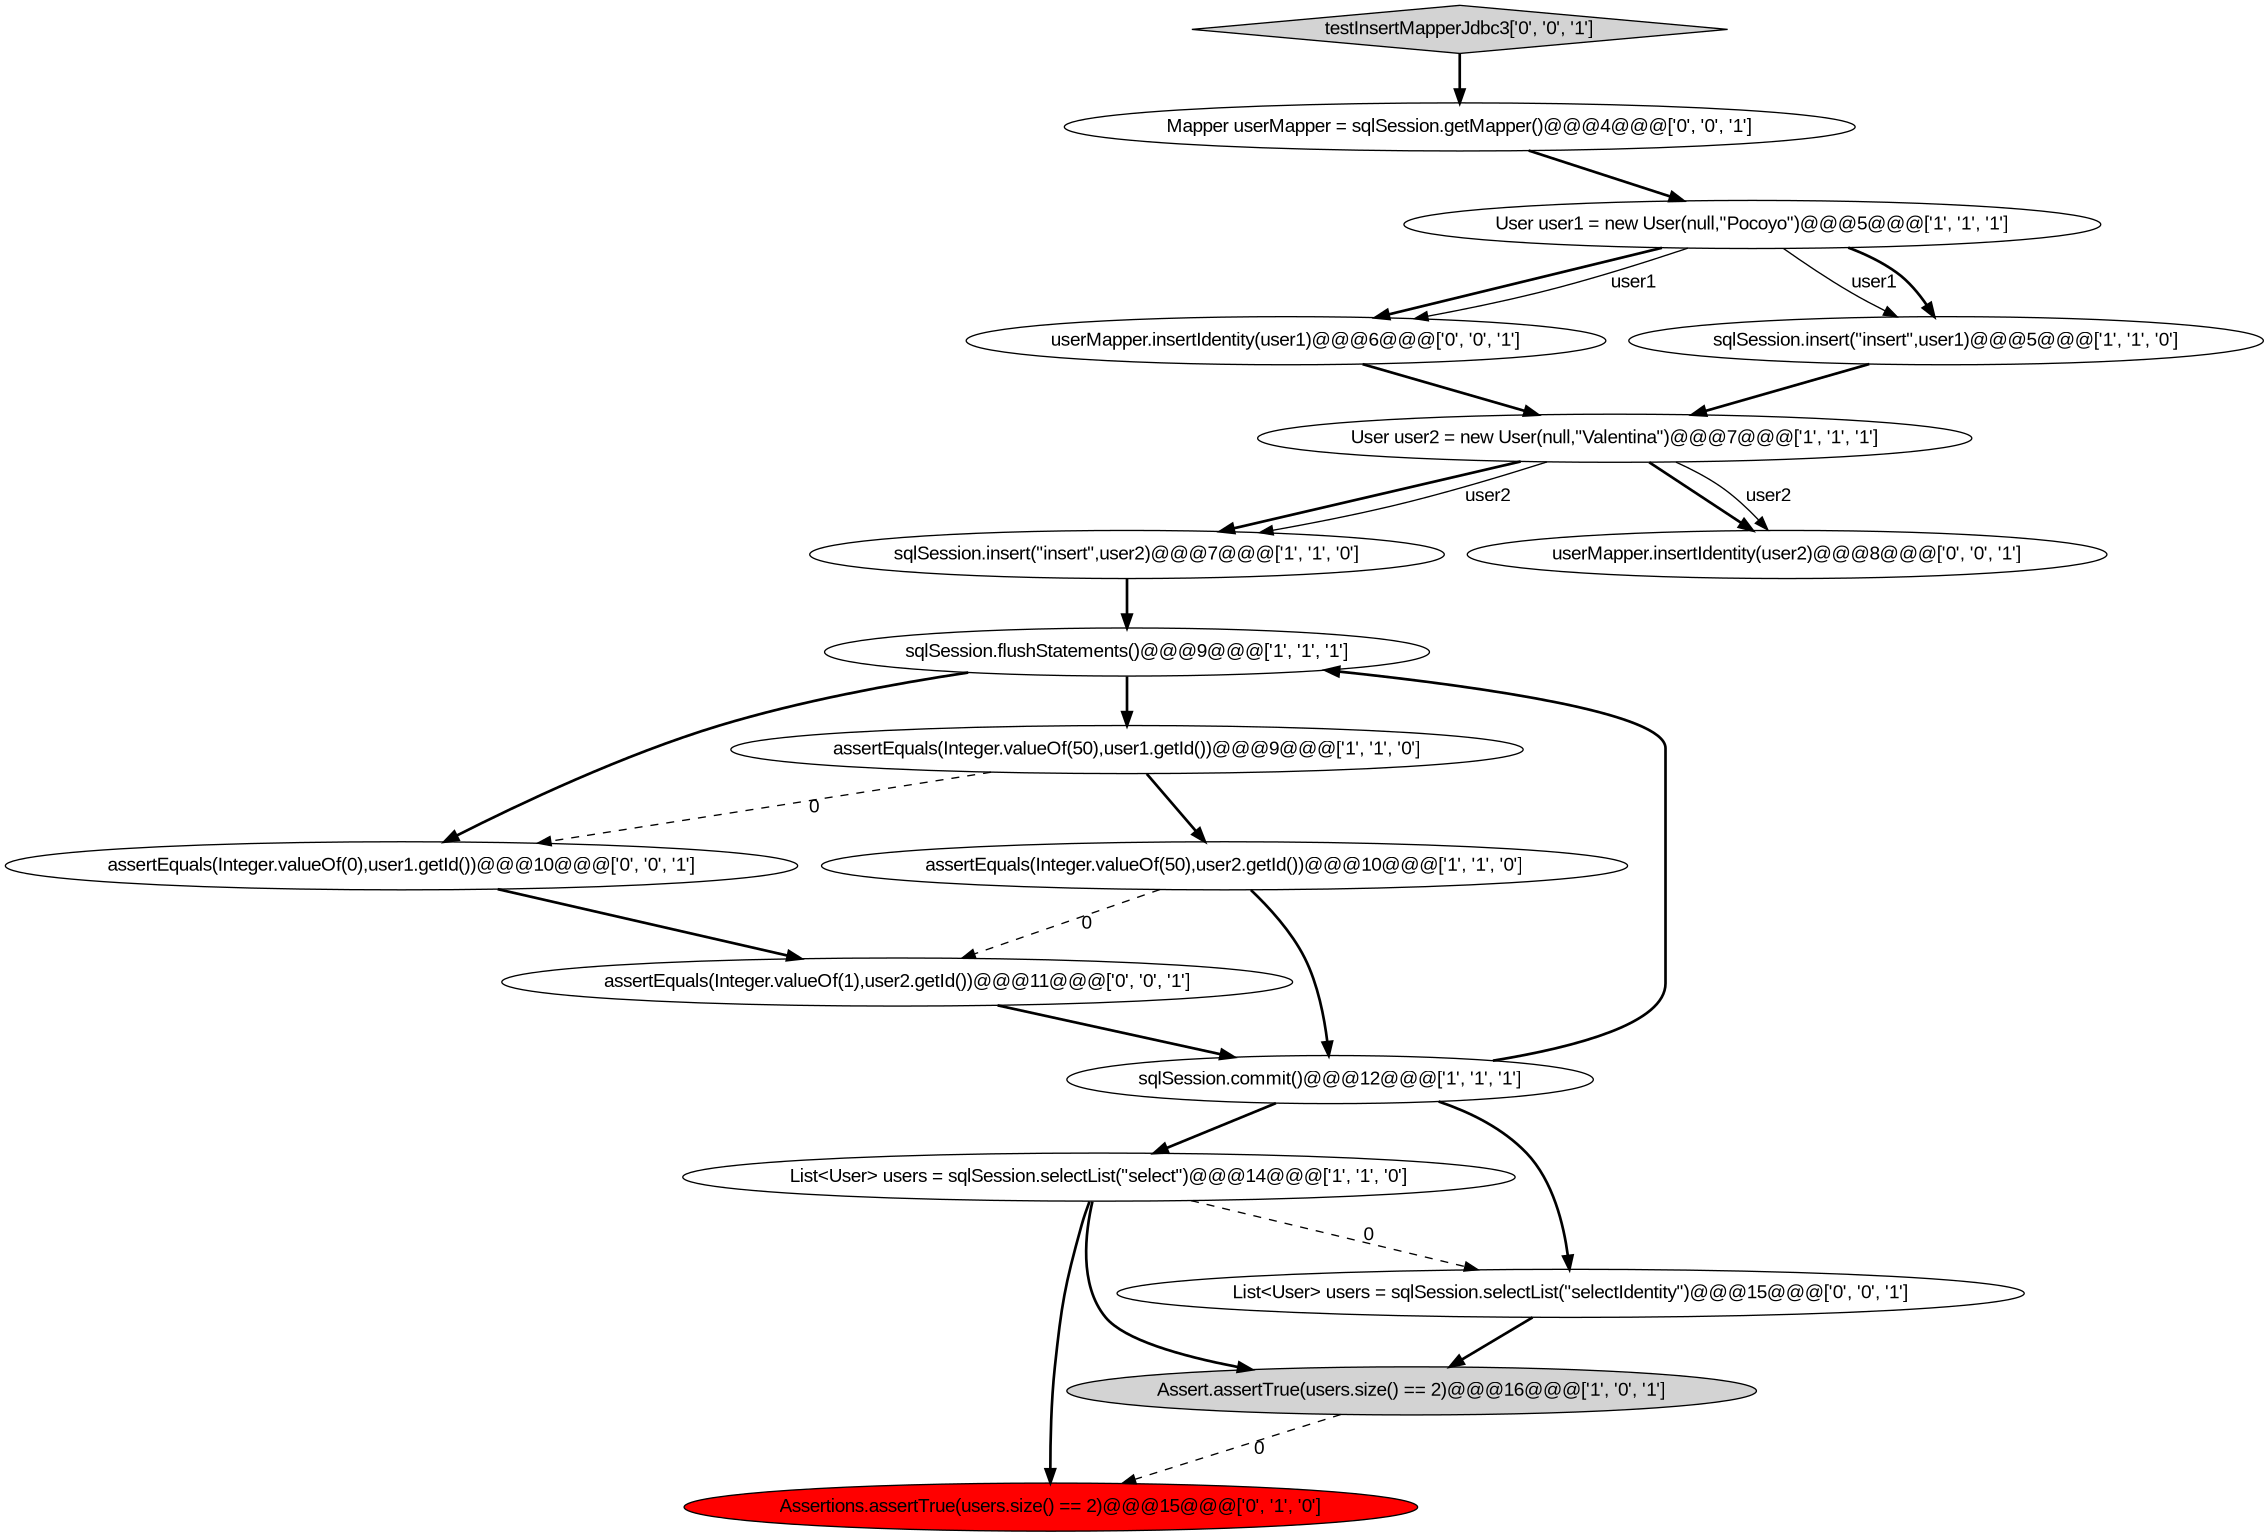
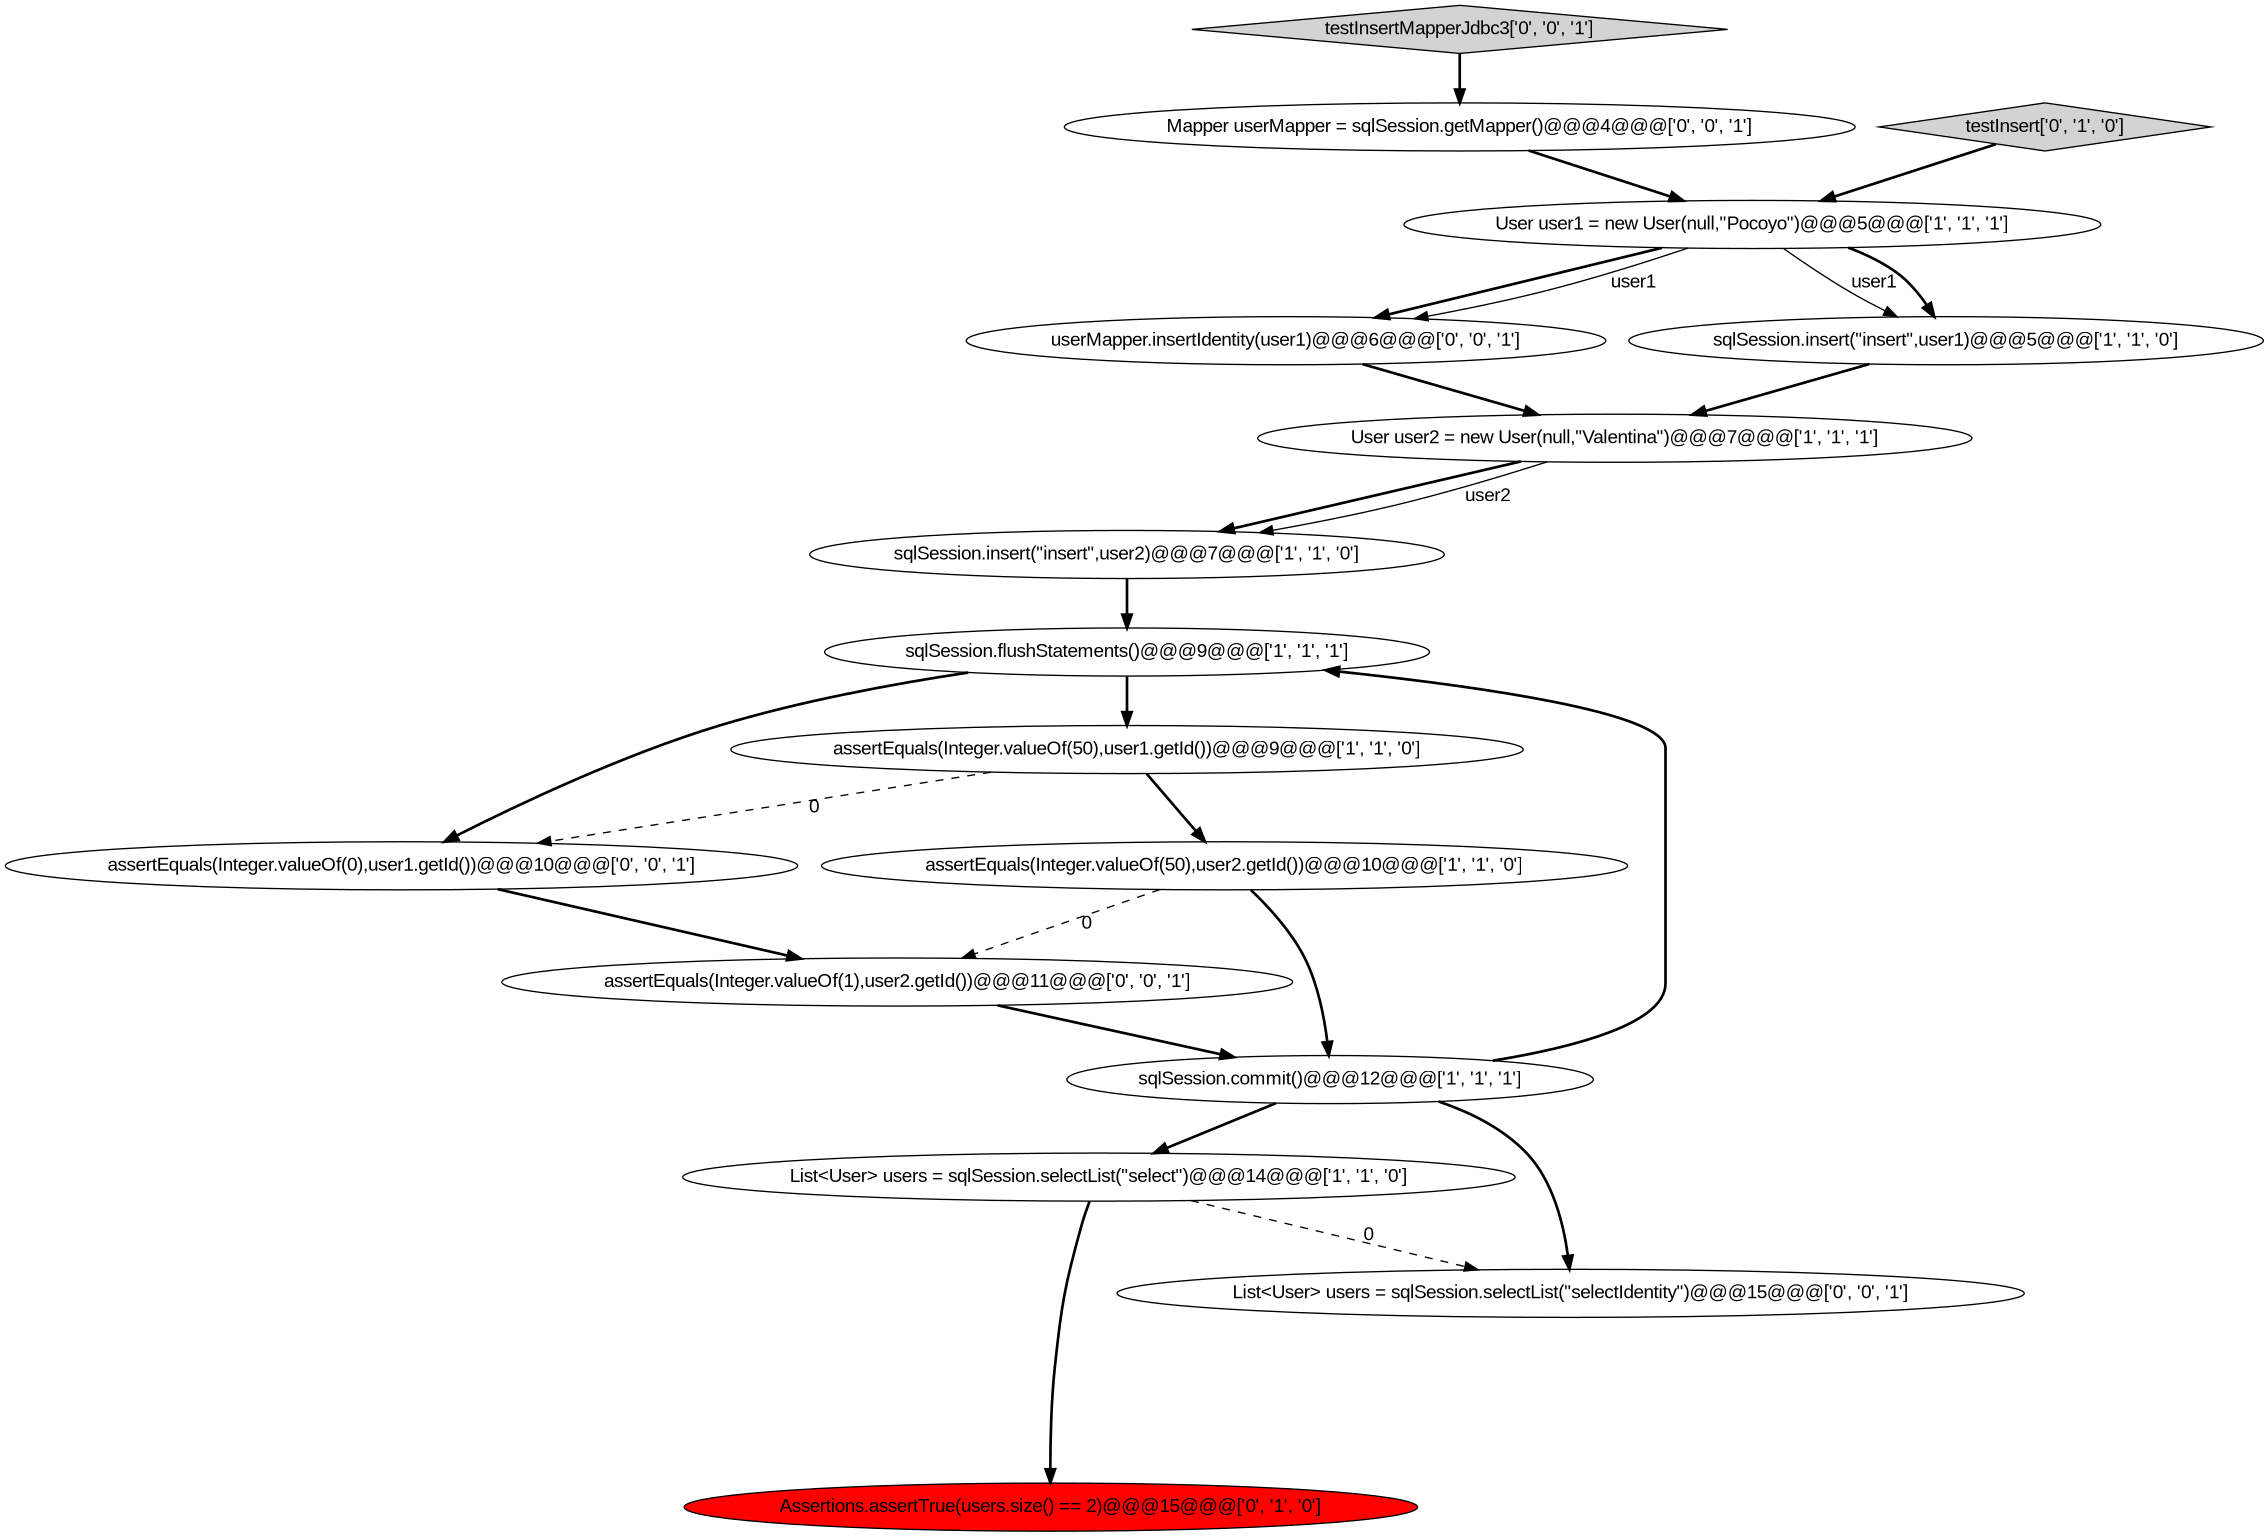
node "testInsert['0', '1', '0']": added
node "userMapper.insertIdentity(user2)@@@8@@@['0', '0', '1']": removed
node "Assert.assertTrue(users.size() == 2)@@@16@@@['1', '0', '1']": removed
